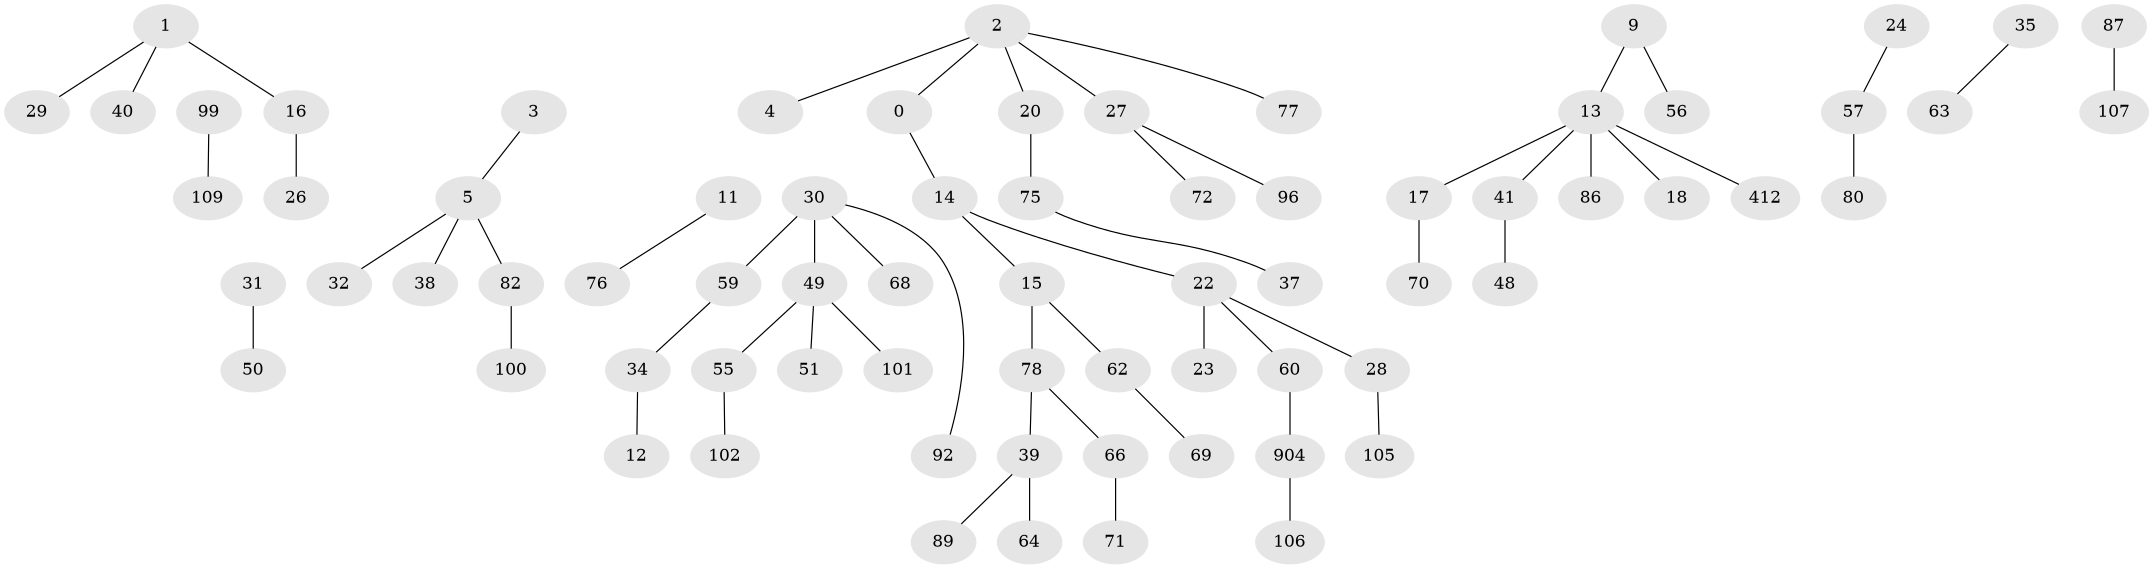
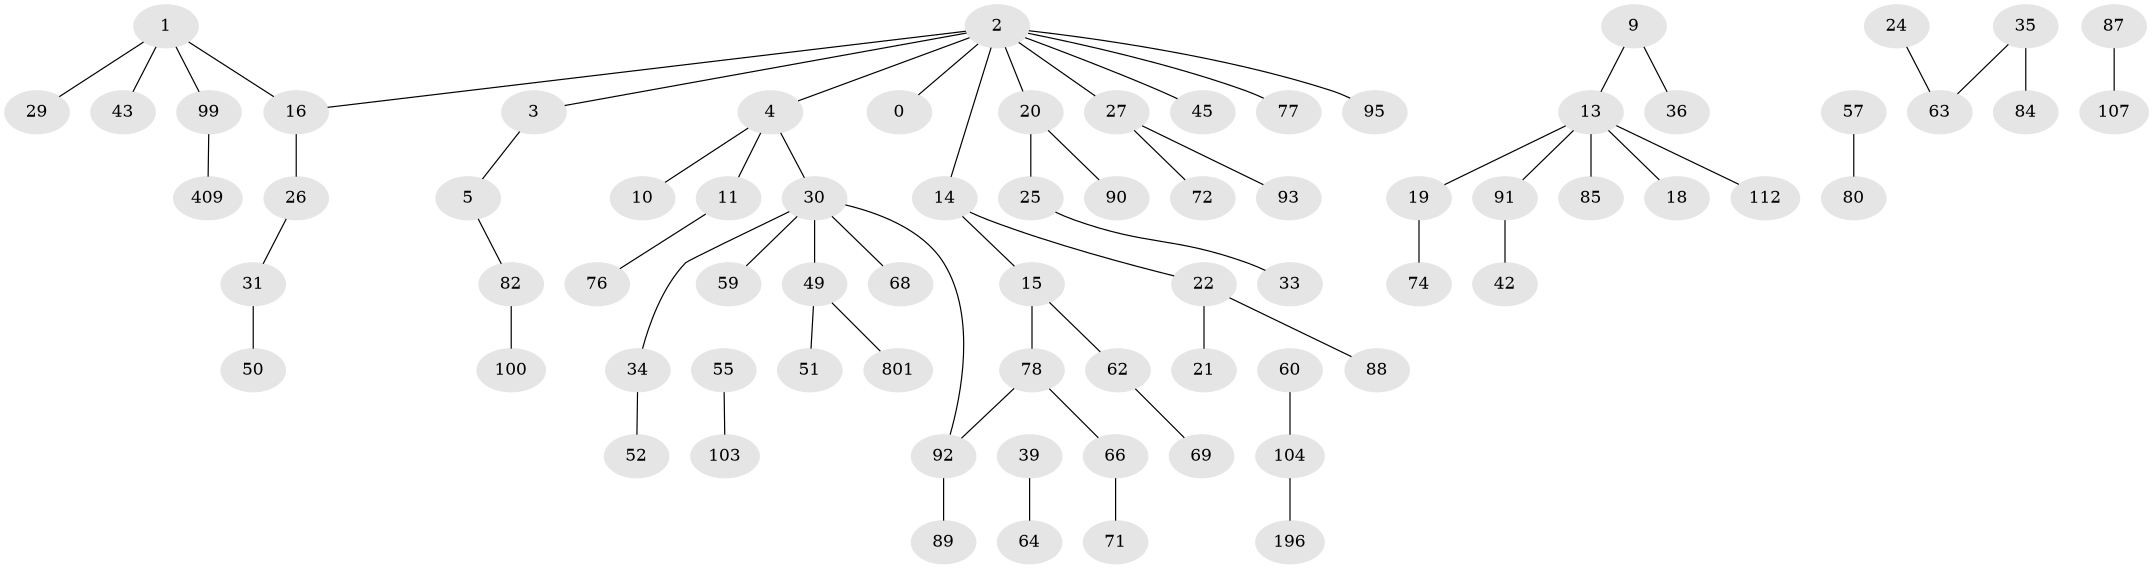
edge "1" -- "99": added
edge "2" -- "16": added
edge "2" -- "3": added
edge "24" -- "57": now "24" -- "63"
node "40": label "40" -> "43"
node "45": added
node "95": added
node "56": label "56" -> "36"
node "84": added
edge "4" -- "11": added
edge "4" -- "30": added
edge "0" -- "14": now "2" -- "14"
node "109": label "109" -> "409"
node "10": added
node "75": label "75" -> "25"
node "90": added
node "96": label "96" -> "93"
node "17": label "17" -> "19"
node "41": label "41" -> "91"
node "86": label "86" -> "85"
node "412": label "412" -> "112"
edge "26" -- "31": added
node "32": removed
node "38": removed
node "37": label "37" -> "33"
node "70": label "70" -> "74"
node "48": label "48" -> "42"
edge "59" -- "34": now "30" -- "34"
edge "49" -- "55": removed
edge "22" -- "60": removed
node "101": label "101" -> "801"
node "23": label "23" -> "21"
node "28": label "28" -> "88"
edge "78" -- "39": now "78" -- "92"
node "12": label "12" -> "52"
node "102": label "102" -> "103"
node "904": label "904" -> "104"
node "105": removed
edge "39" -- "89": now "92" -- "89"
node "106": label "106" -> "196"
